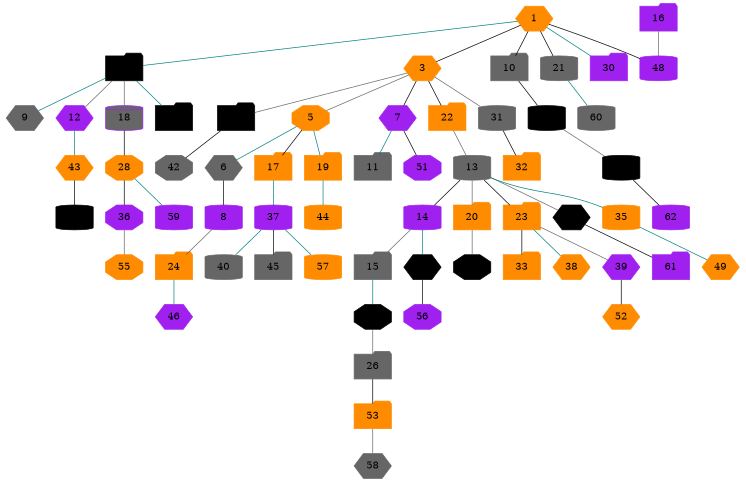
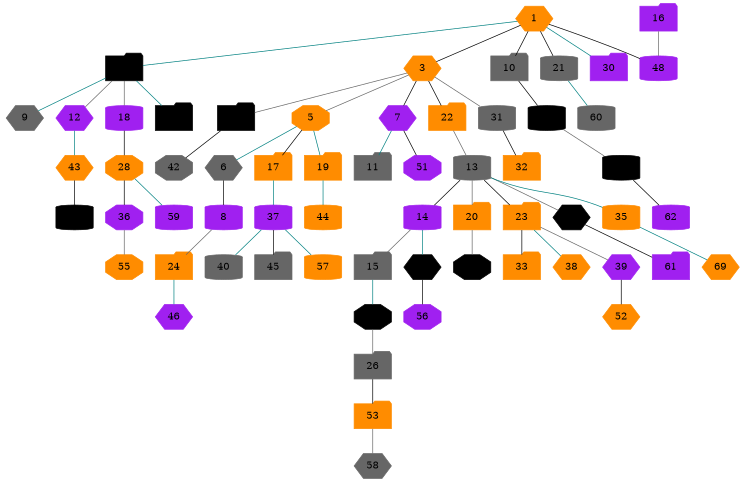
node "18": fillcolor gray40 -> purple
node "49": label "49" -> "69"
